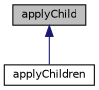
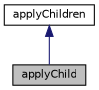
edge "applyChildren" -> "applyChild": reversed
